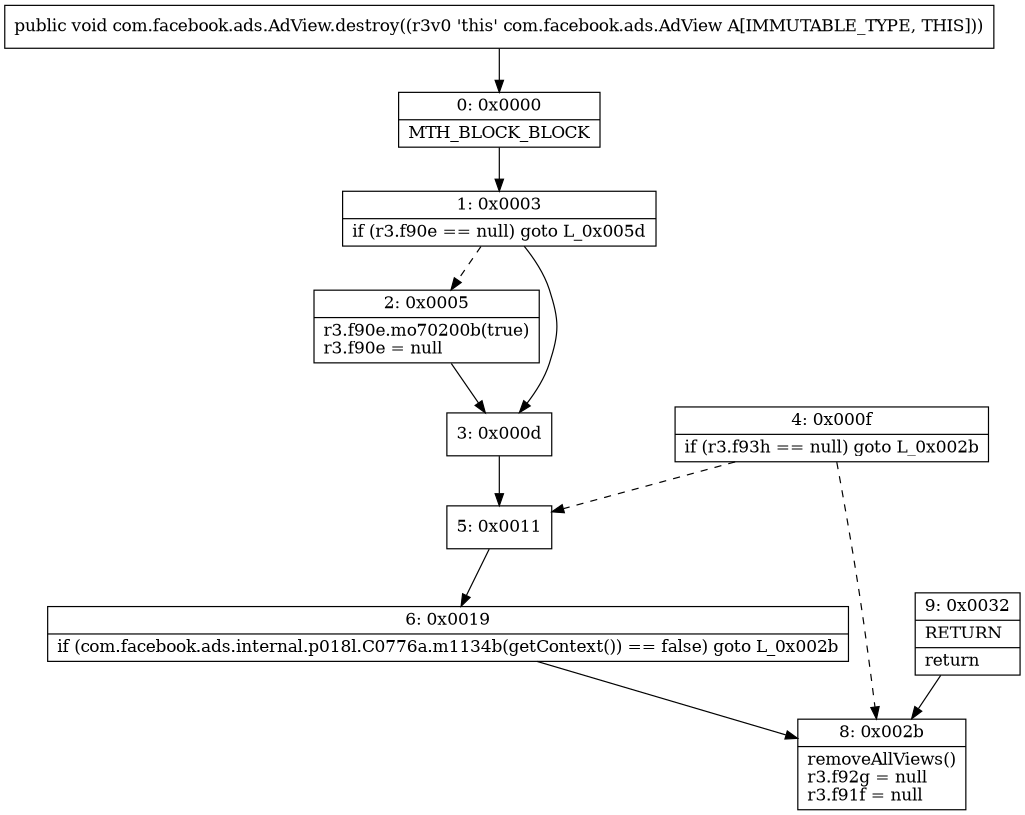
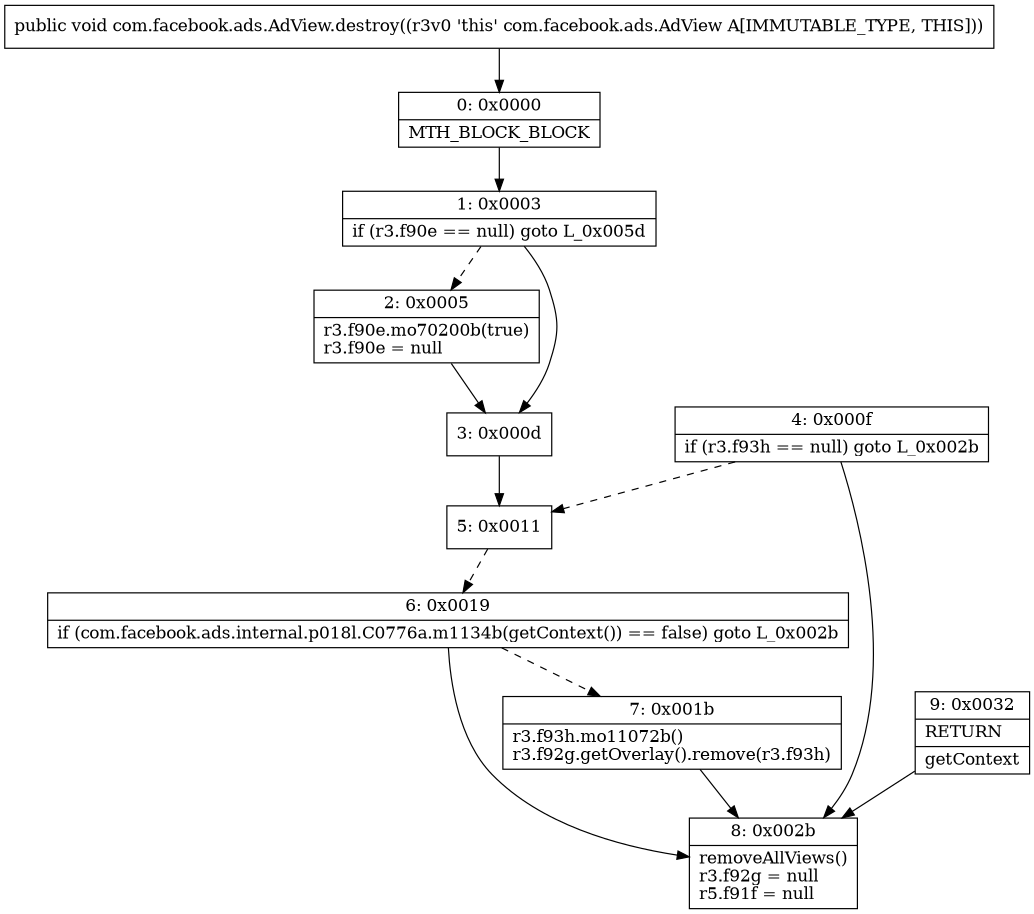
edge "5: 0x0011" -> "6: 0x0019": style solid -> dashed
edge "4: 0x000f" -> "8: 0x002b": style dashed -> solid
node "9: 0x0032": text "return" -> "getContext"
node "7: 0x001b": added
node "8: 0x002b": text "r3.f91f = null" -> "r5.f91f = null"
